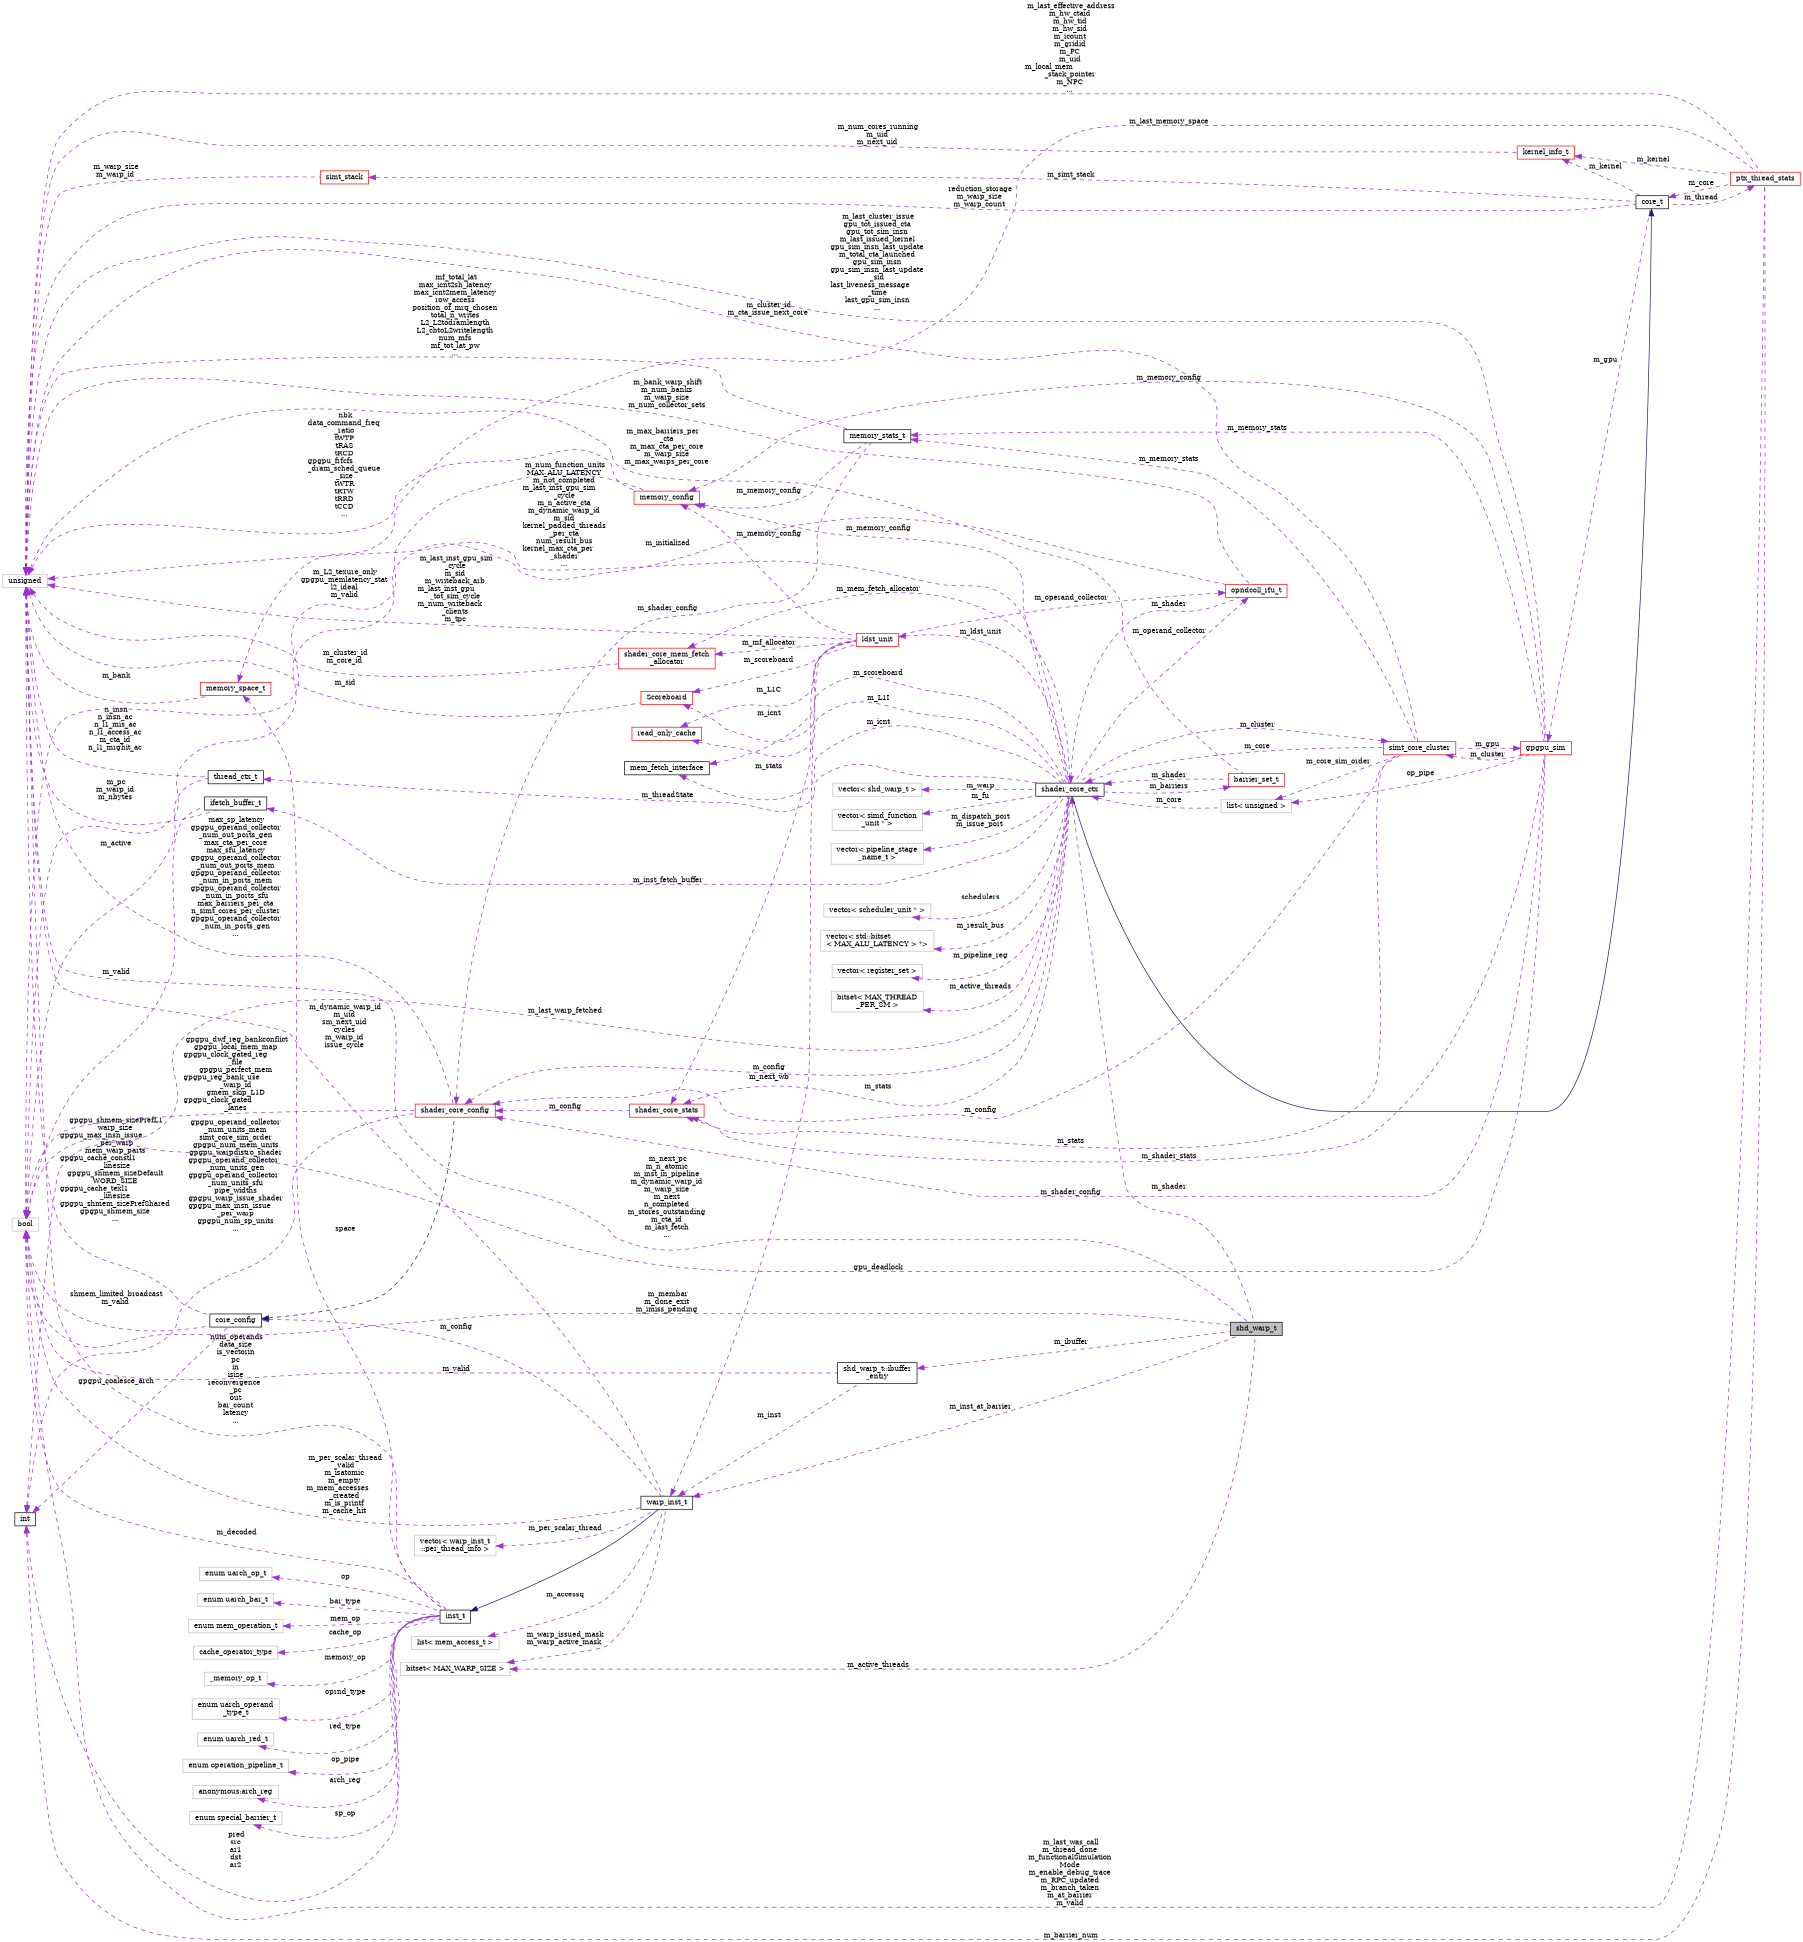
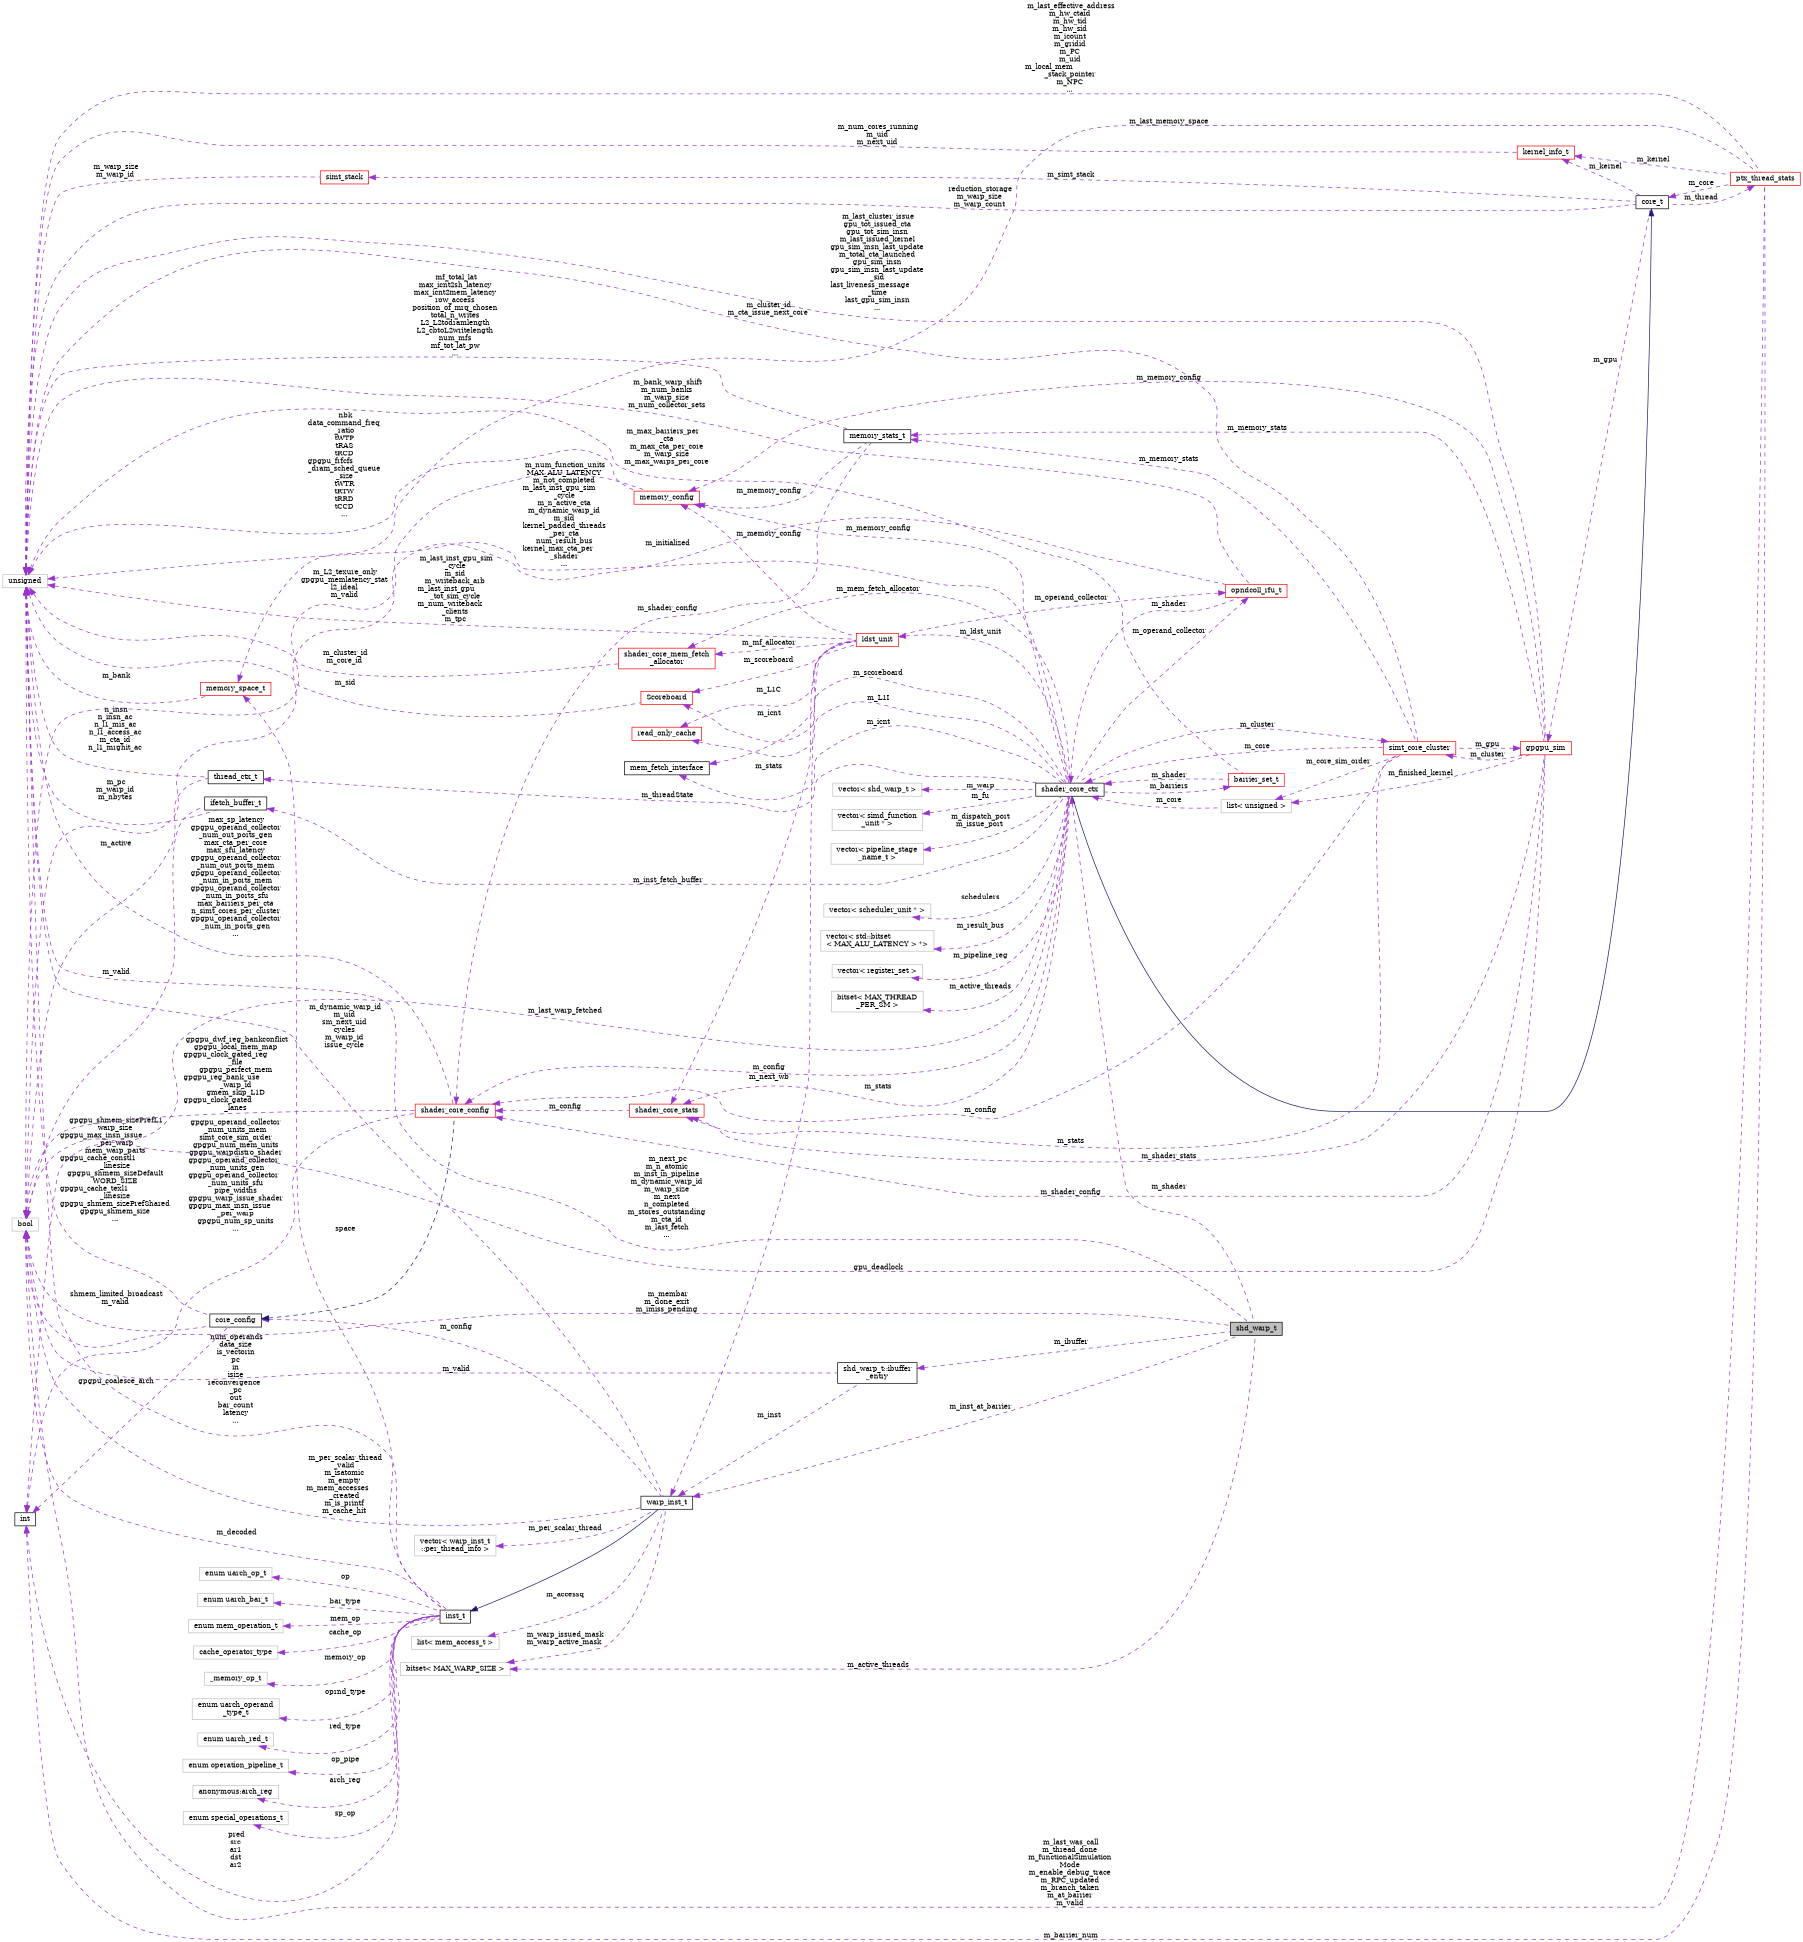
edge "gpgpu_sim" -> "list< unsigned >": label " op_pipe" -> " m_finished_kernel"
node "enum special_barrier_t": label "enum special_barrier_t" -> "enum special_operations_t"
